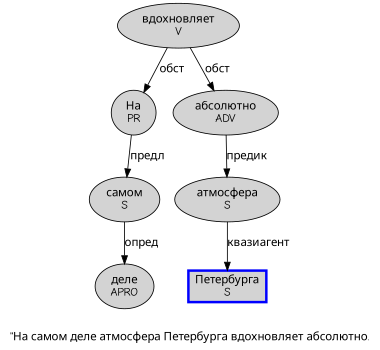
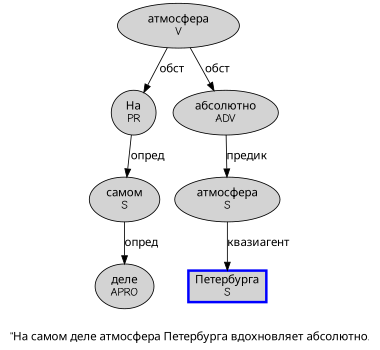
node "вдохновляет V": label "вдохновляет V" -> "атмосфера V"
edge "На PR" -> "самом S": label "предл" -> "опред"
